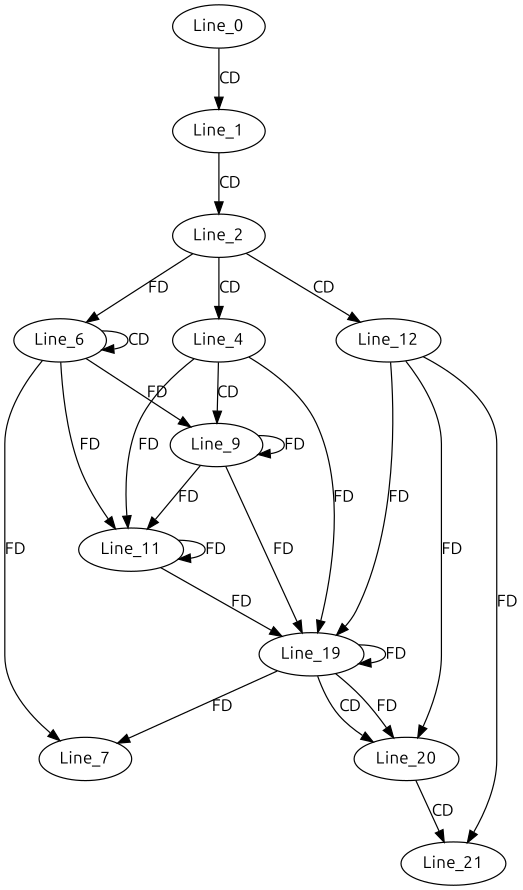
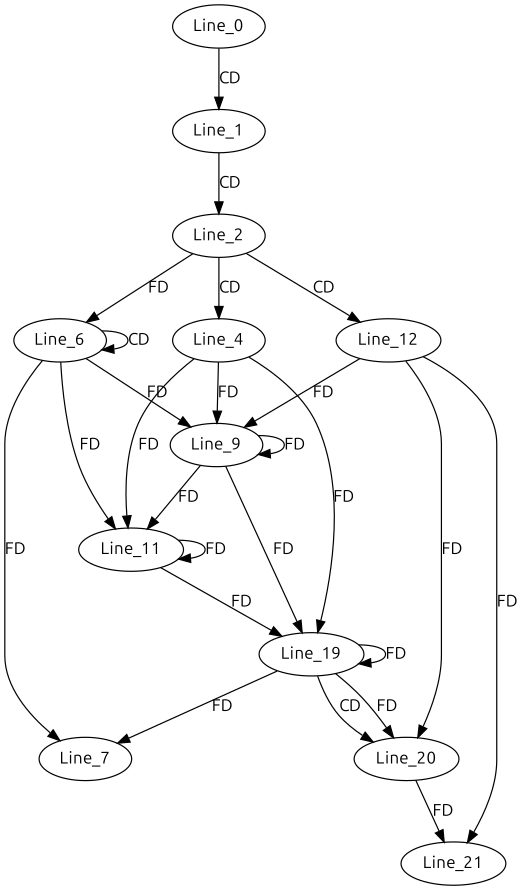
edge "Line_4" -> "Line_9": label "CD" -> "FD"
edge "Line_12" -> "Line_19": now "Line_12" -> "Line_9"
edge "Line_20" -> "Line_21": label "CD" -> "FD"
